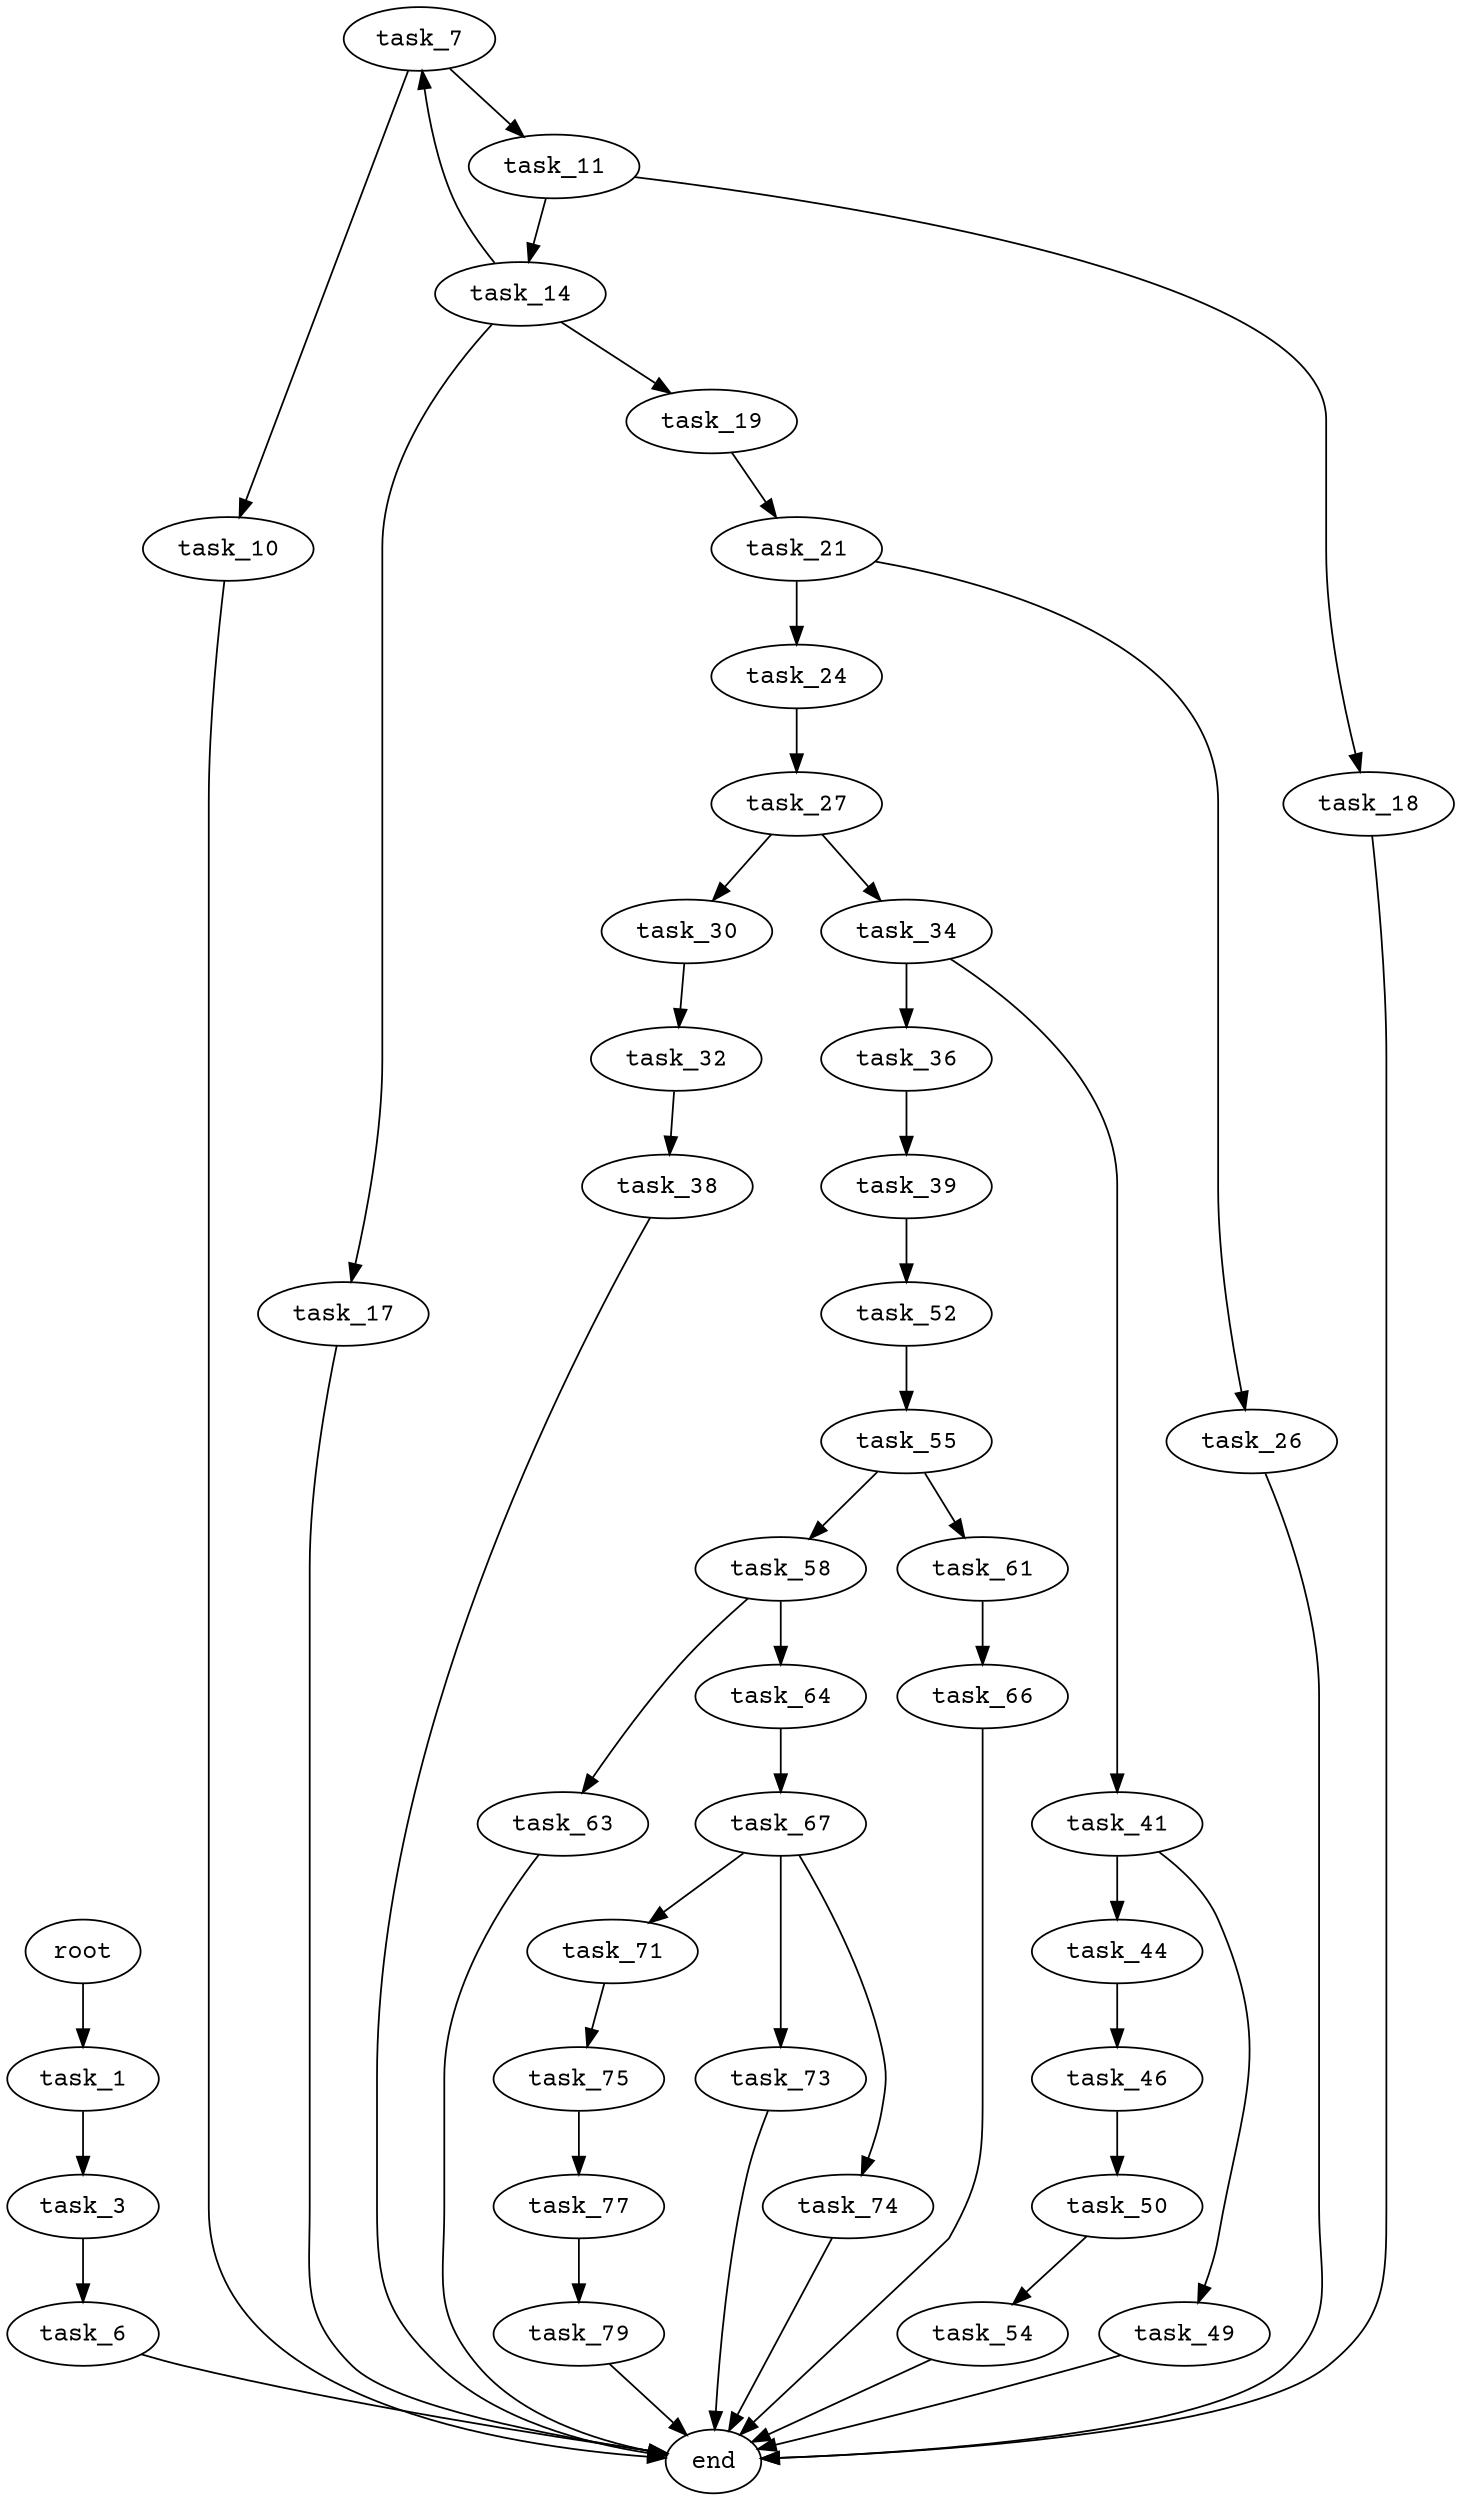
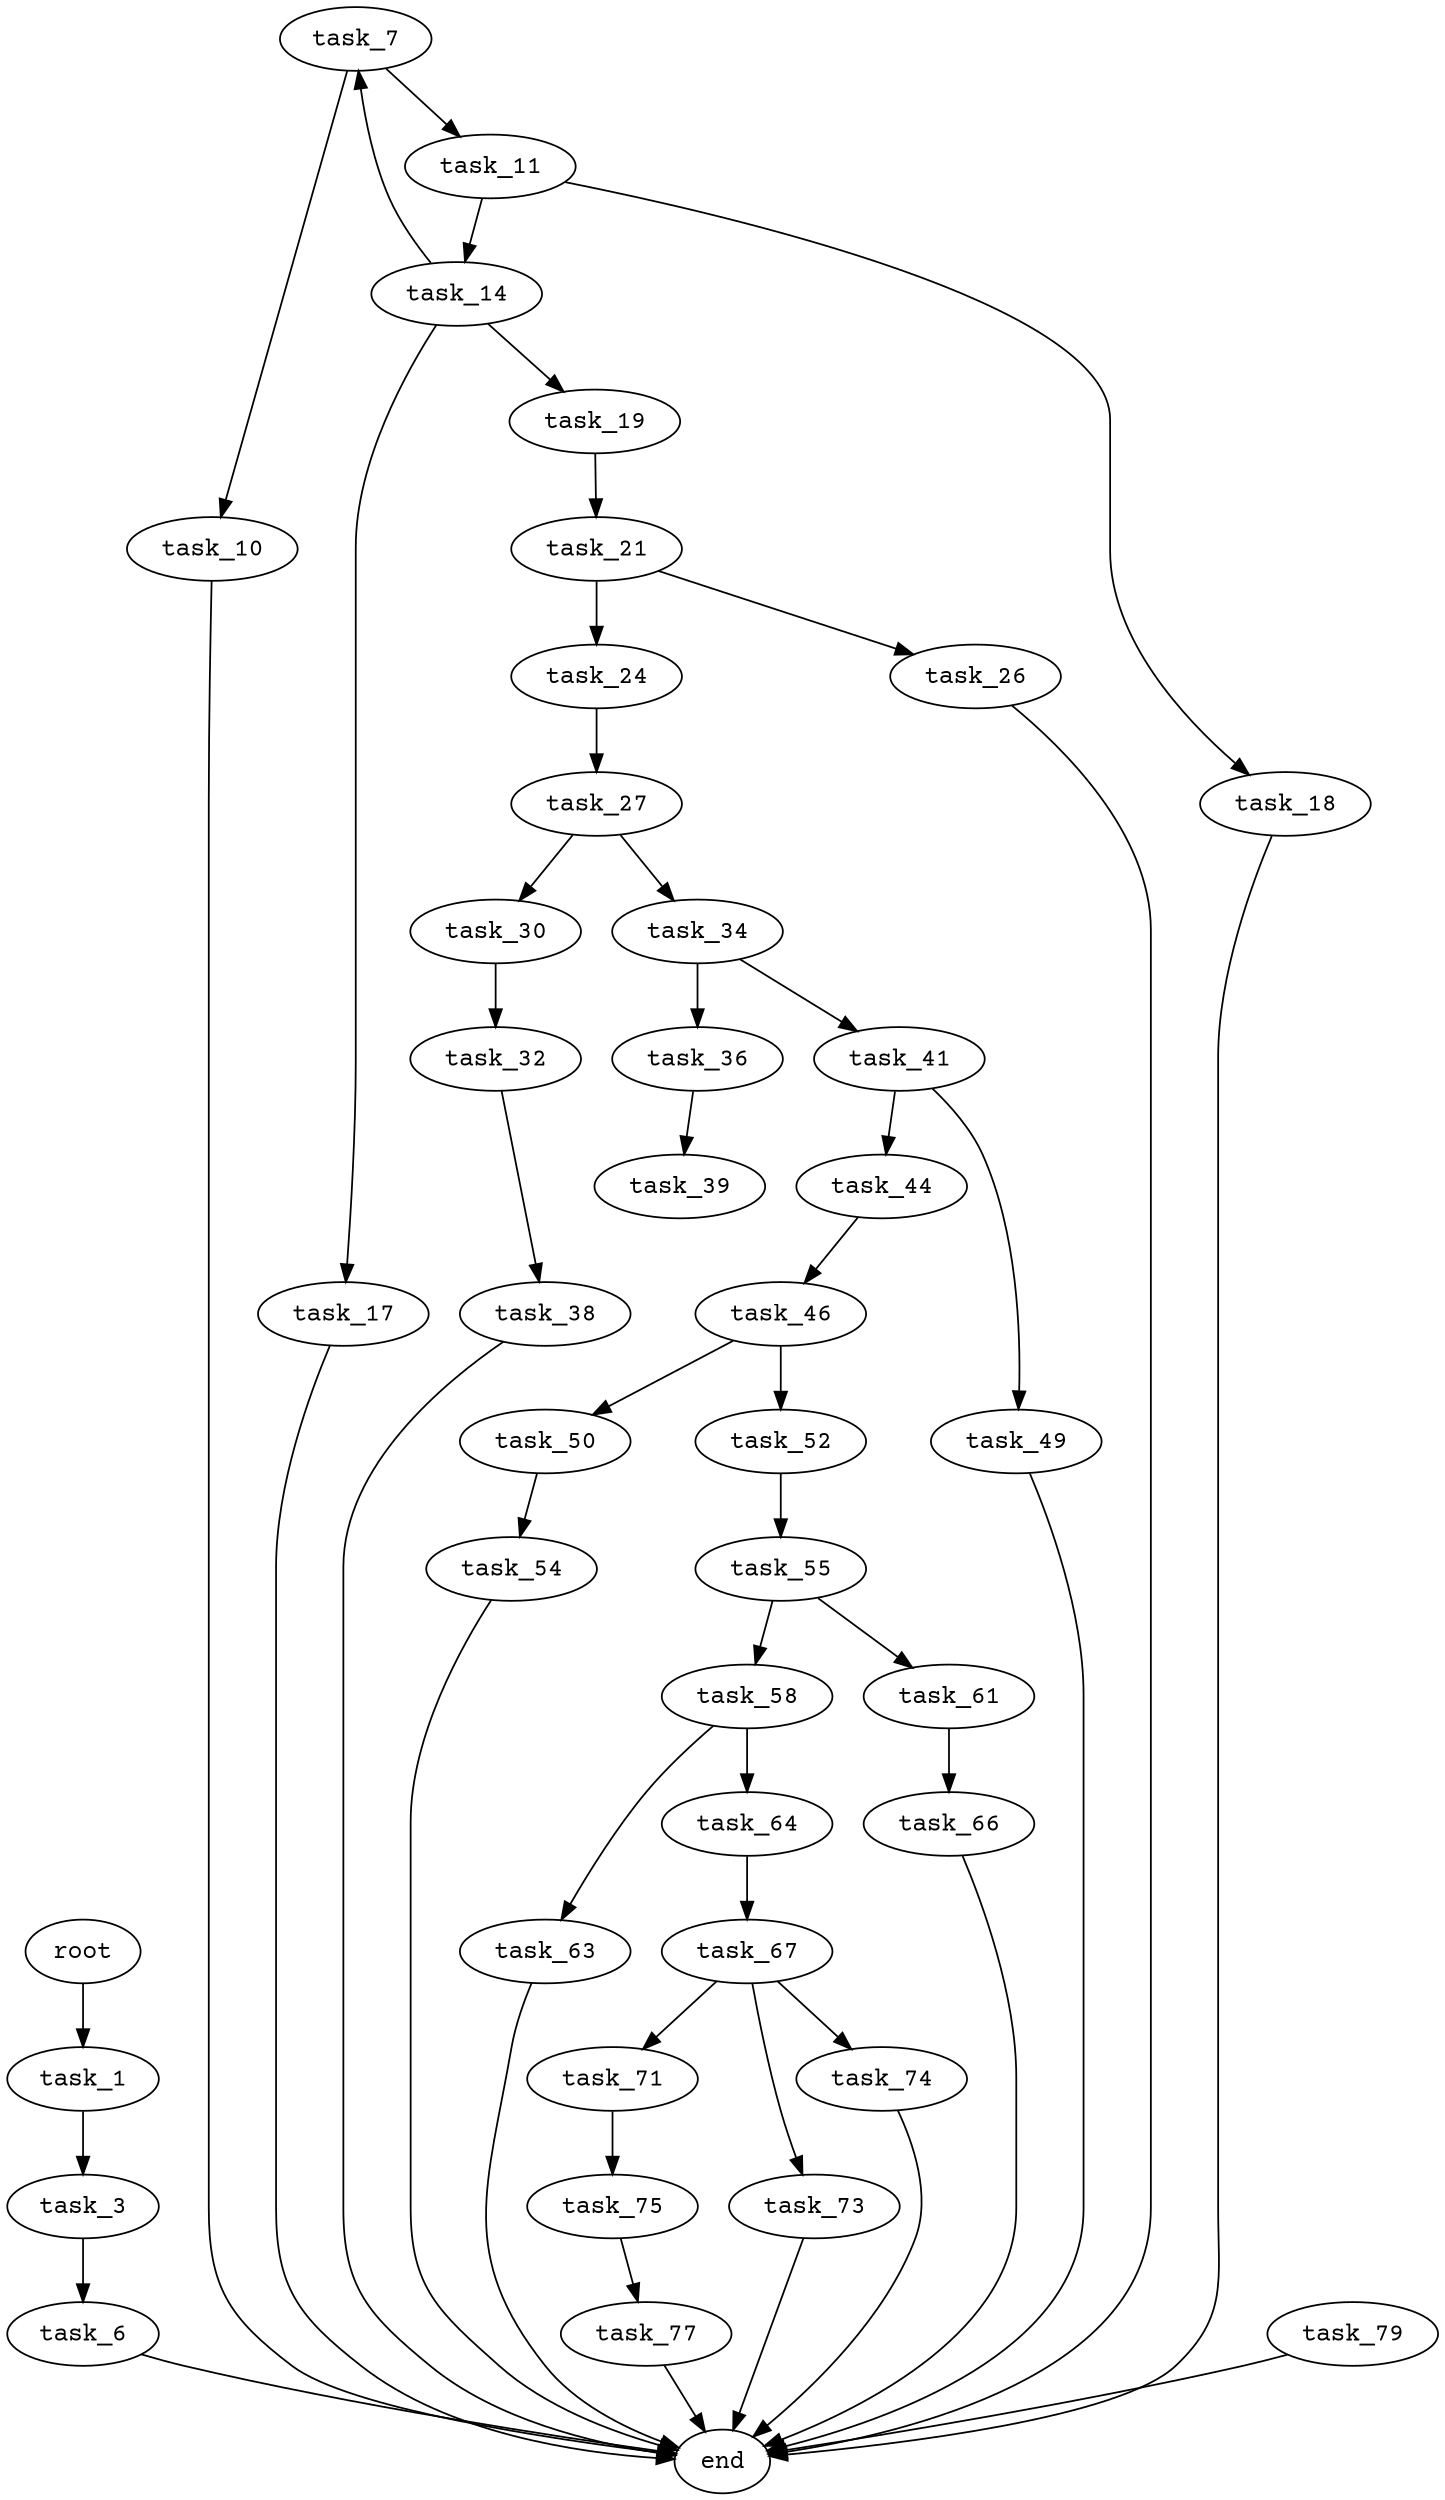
edge "task_39" -> "task_52": now "task_46" -> "task_52"
edge "task_77" -> "task_79": now "task_77" -> "end"
